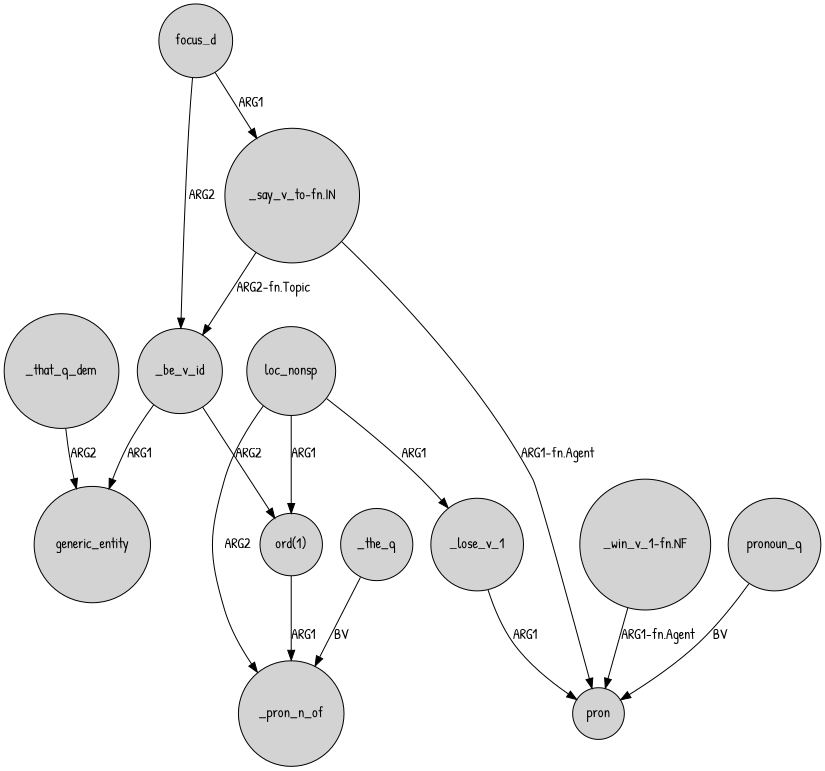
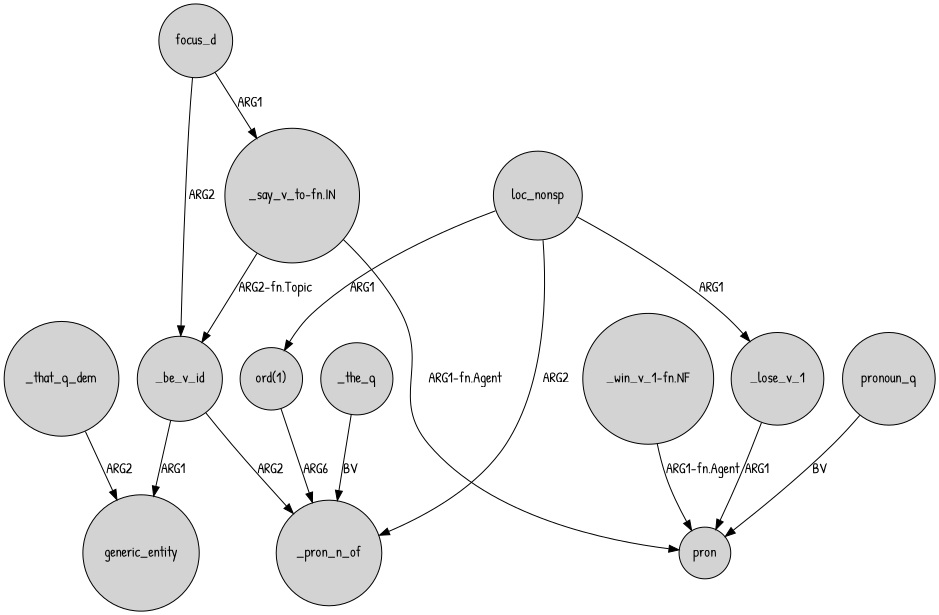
edge "_be_v_id" -> "ord(1)": now "_be_v_id" -> "_pron_n_of"
edge "ord(1)" -> "_pron_n_of": label "ARG1" -> "ARG6"
